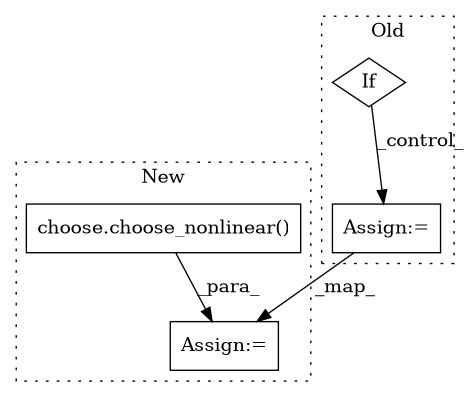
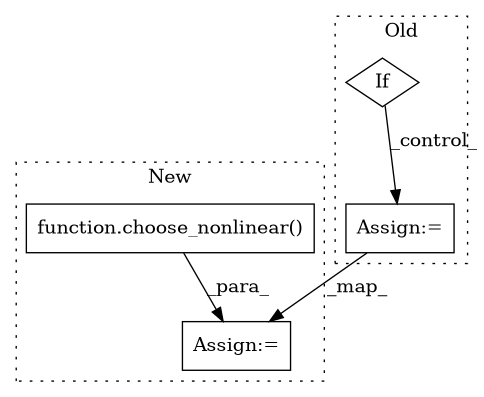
node "choose.choose_nonlinear()": label "choose.choose_nonlinear()" -> "function.choose_nonlinear()"
